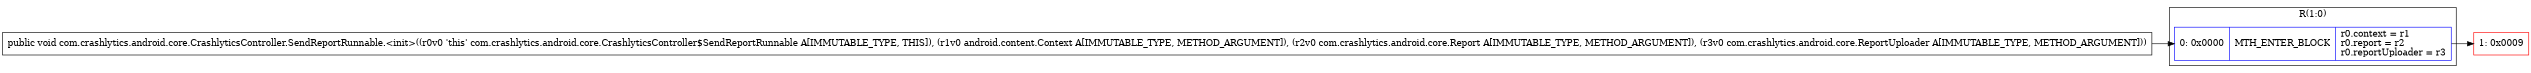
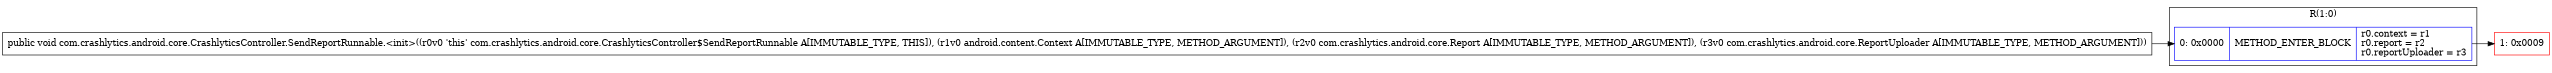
node "0: 0x0000": text "MTH_ENTER_BLOCK" -> "METHOD_ENTER_BLOCK"
